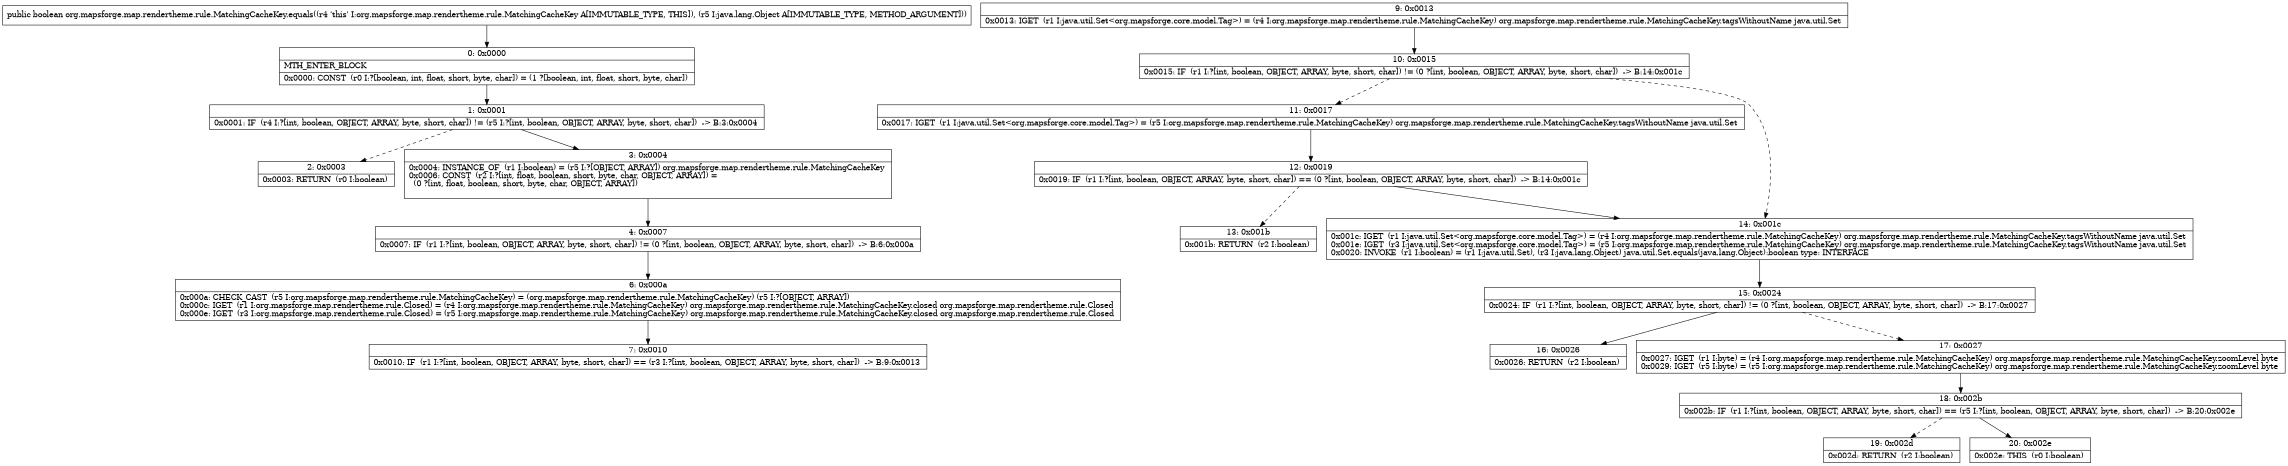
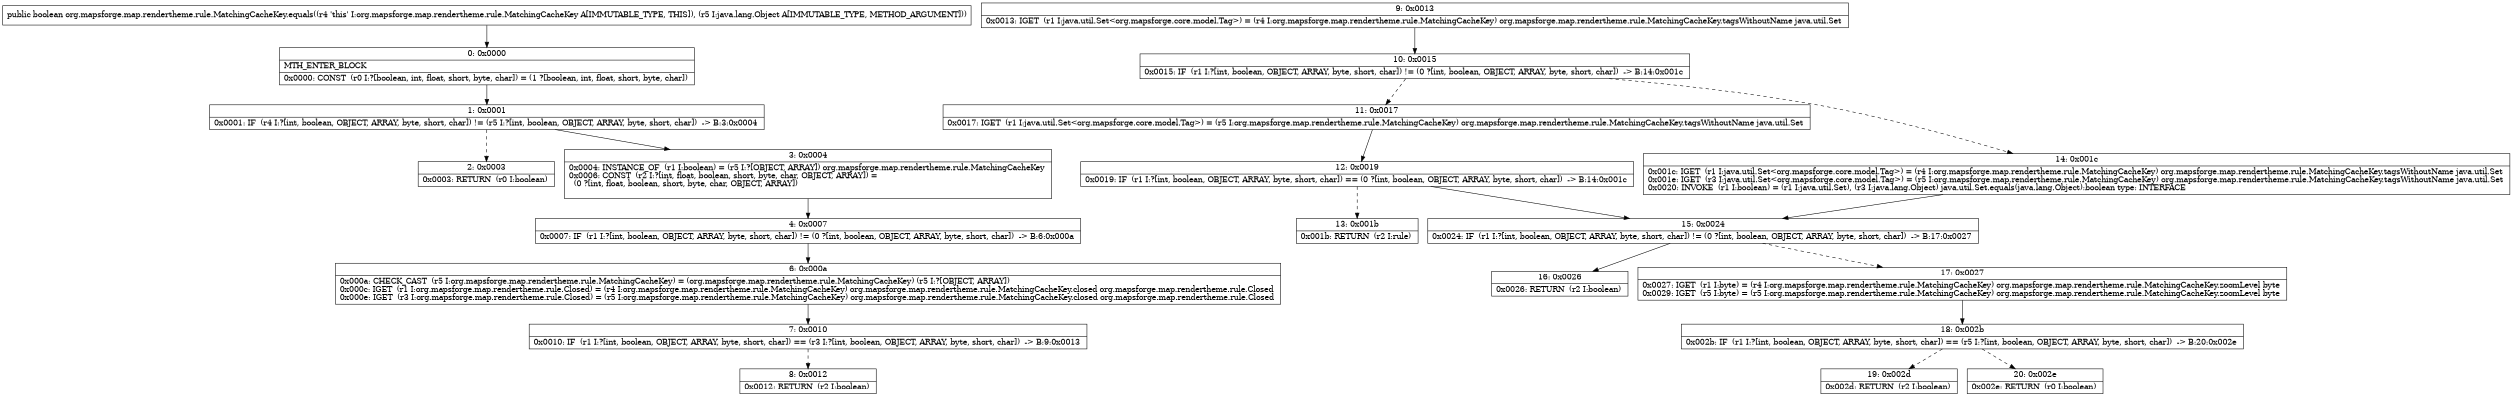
edge "12: 0x0019" -> "14: 0x001c": now "12: 0x0019" -> "15: 0x0024"
node "13: 0x001b": text "0x001b: RETURN  (r2 I:boolean)" -> "0x001b: RETURN  (r2 I:rule)"
node "8: 0x0012": added
edge "18: 0x002b" -> "20: 0x002e": style solid -> dashed
node "20: 0x002e": text "0x002e: THIS  (r0 I:boolean)" -> "0x002e: RETURN  (r0 I:boolean)"
